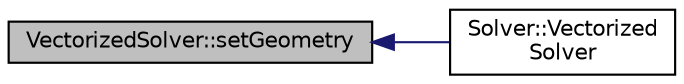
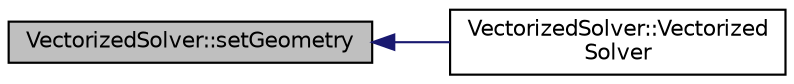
node "Solver::Vectorized Solver": label "Solver::Vectorized Solver" -> "VectorizedSolver::Vectorized Solver"
